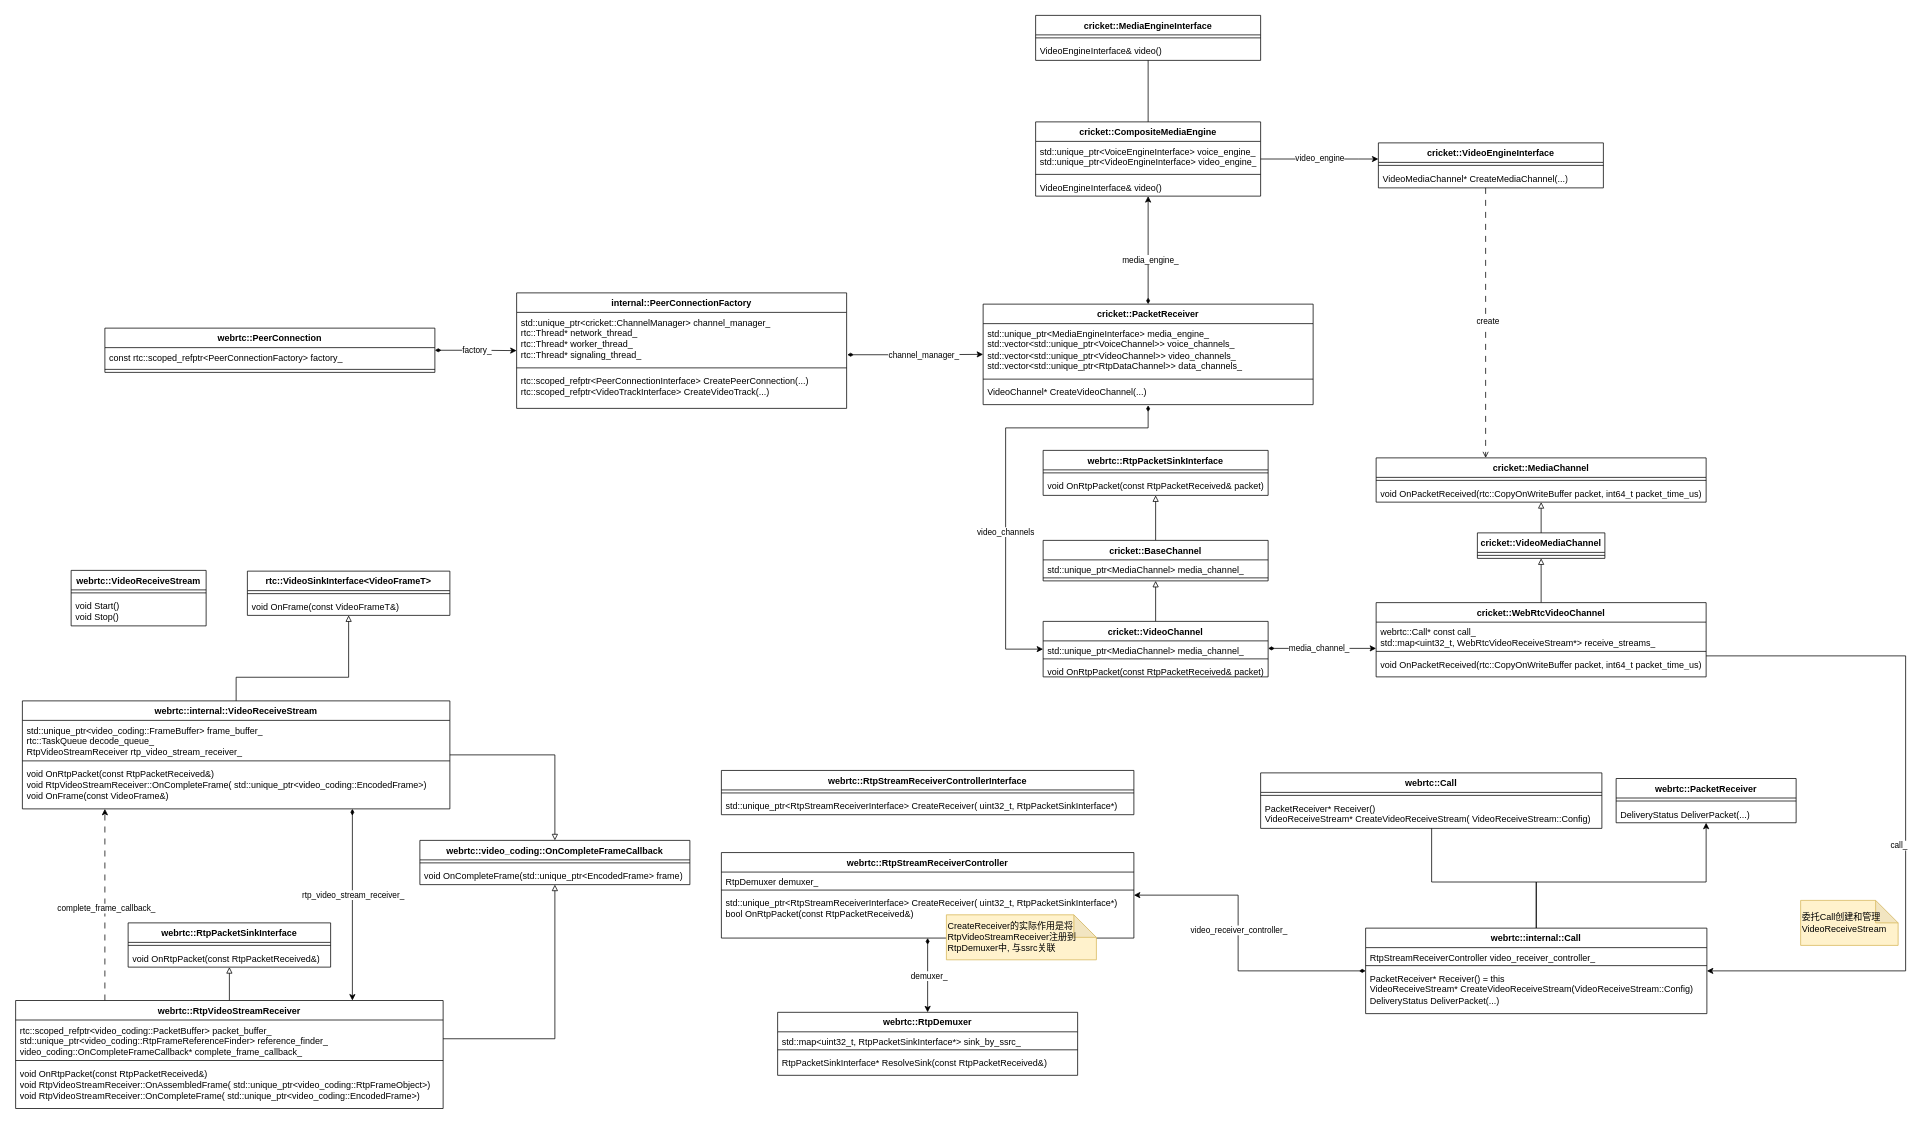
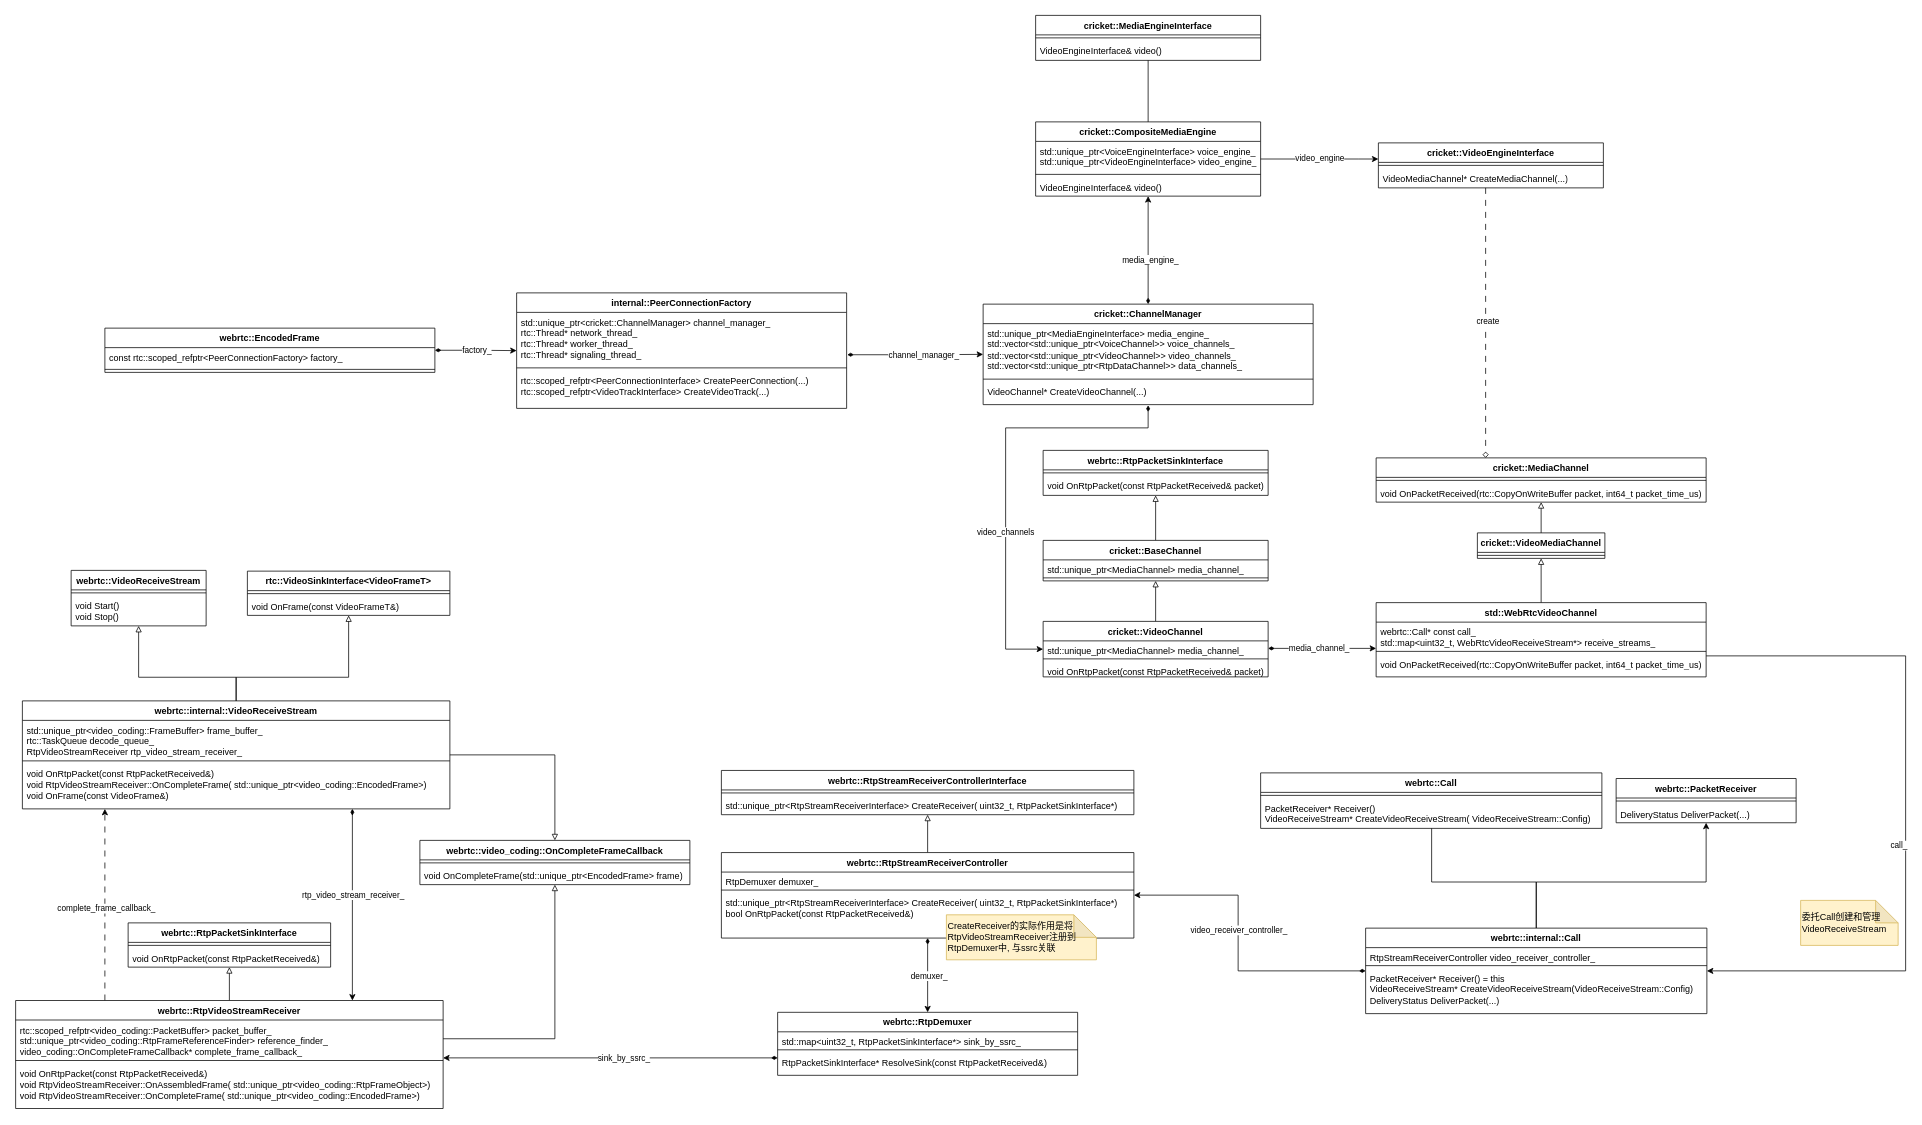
node "cricket::PacketReceiver": label "cricket::PacketReceiver" -> "cricket::ChannelManager"
node "webrtc::PeerConnection": label "webrtc::PeerConnection" -> "webrtc::EncodedFrame"
edge "cricket::VideoEngineInterface" -> "cricket::MediaChannel": arrowhead open -> diamond
node "cricket::WebRtcVideoChannel": label "cricket::WebRtcVideoChannel" -> "std::WebRtcVideoChannel"
edge "webrtc::internal::VideoReceiveStream" -> "webrtc::VideoReceiveStream": added
edge "webrtc::RtpStreamReceiverController" -> "webrtc::RtpStreamReceiverControllerInterface": added
edge "webrtc::RtpDemuxer" -- "webrtc::RtpVideoStreamReceiver": added, label "sink_by_ssrc_"
